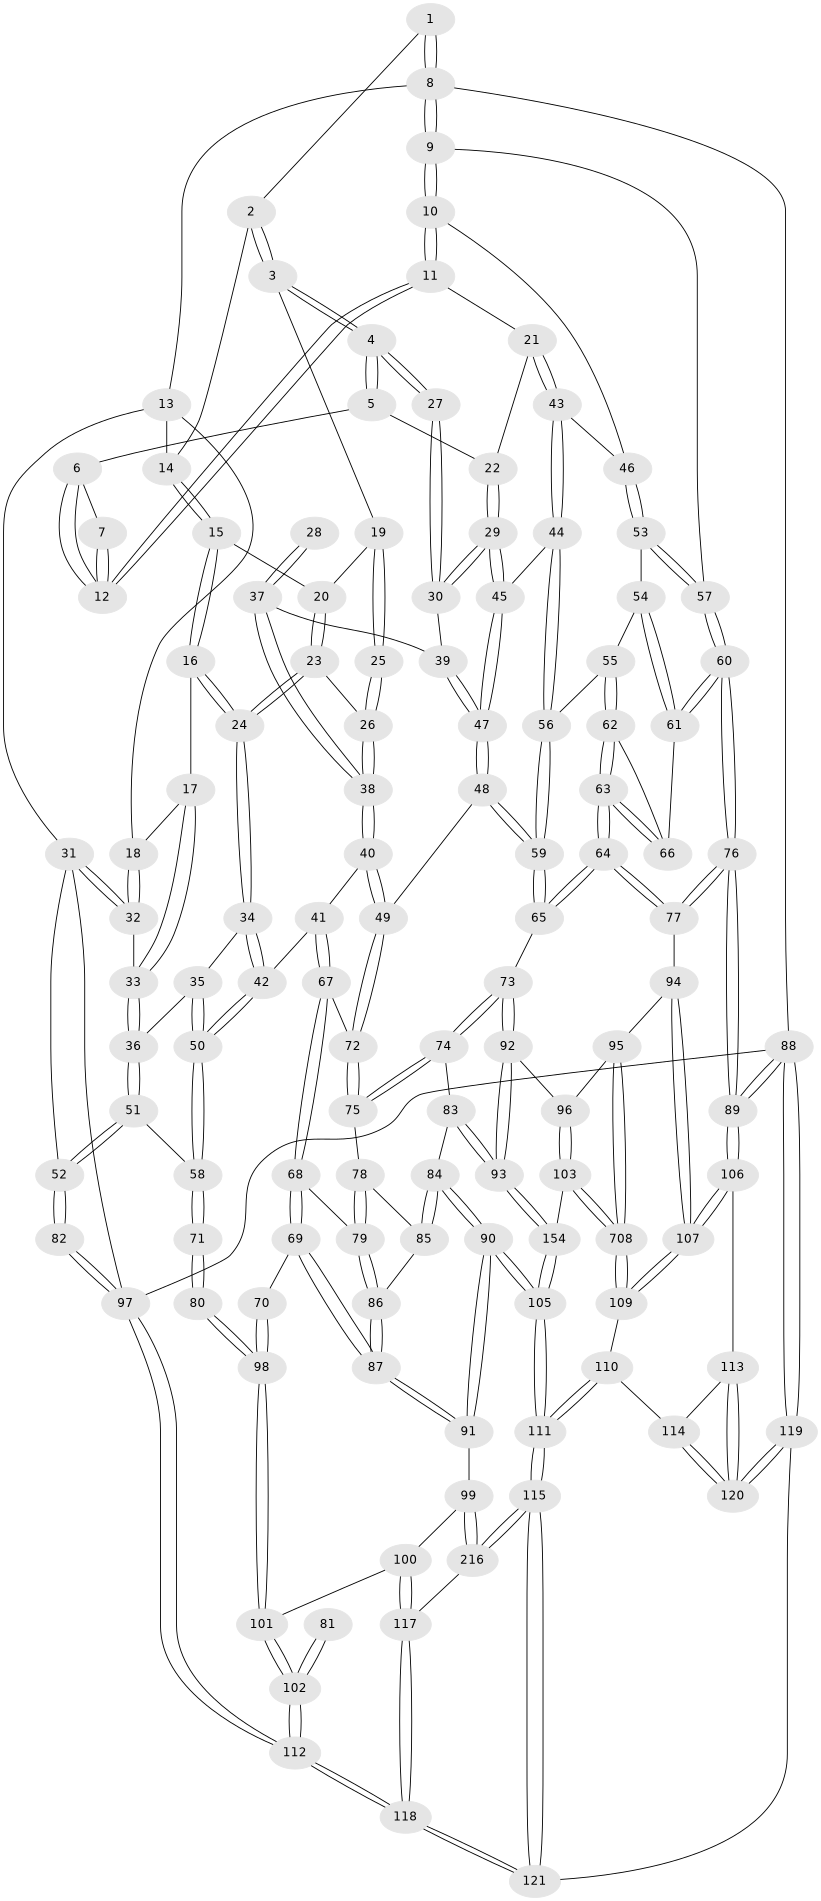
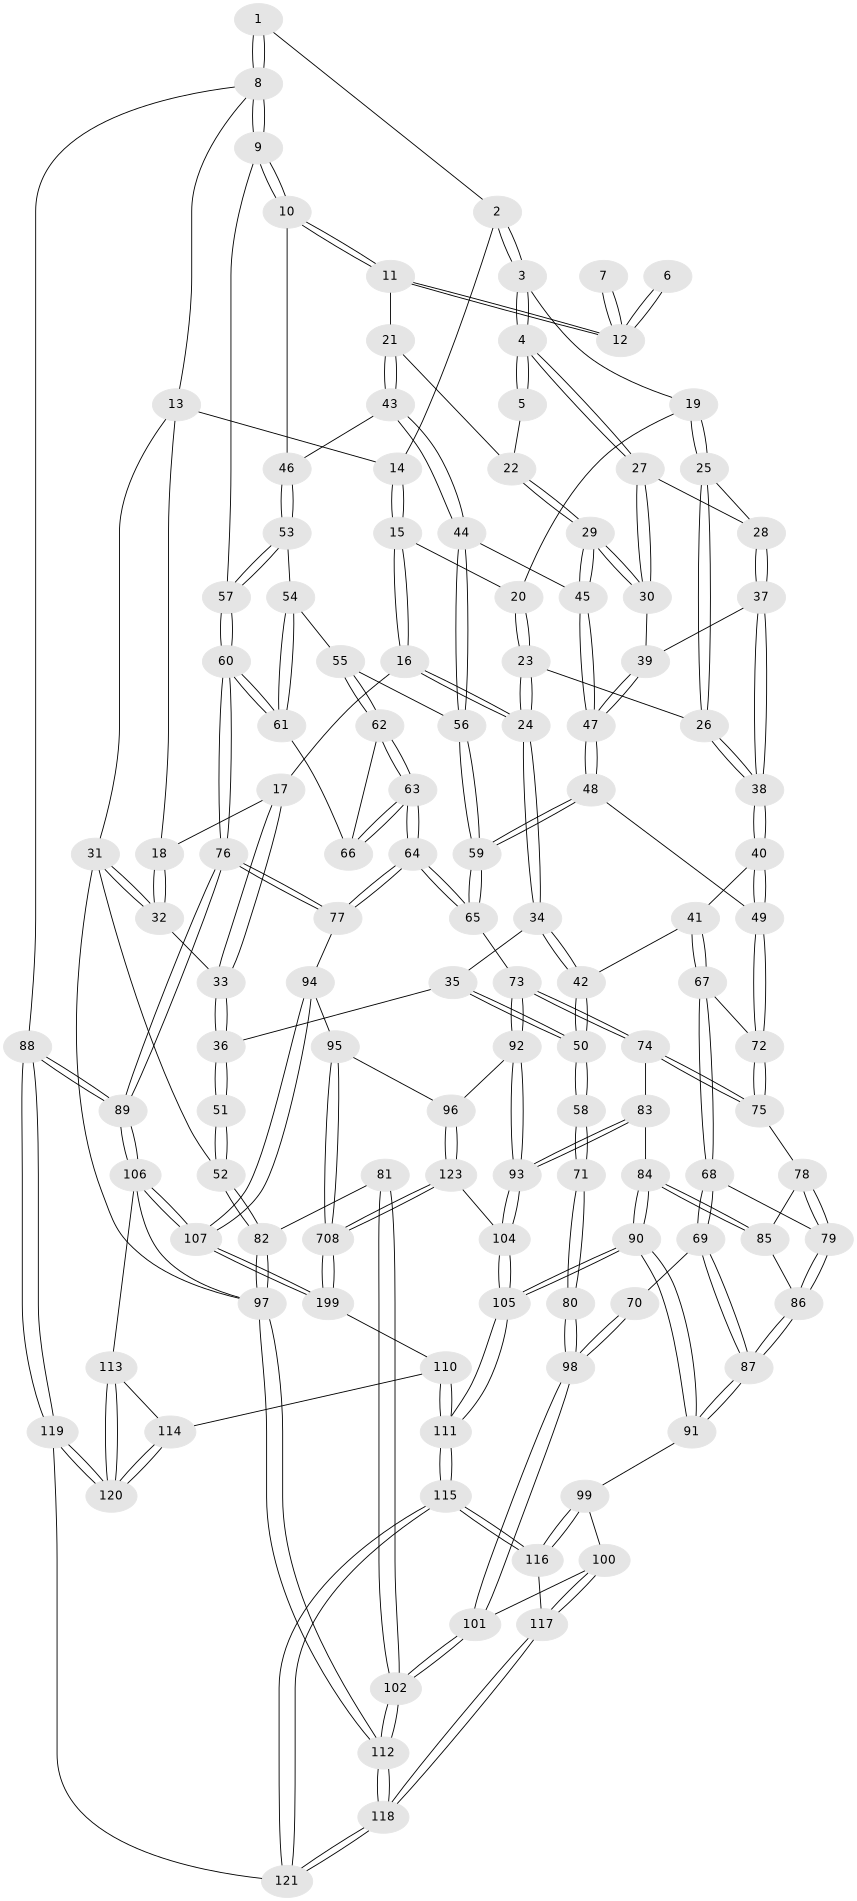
edge "5" -- "6": removed
edge "27" -- "28": added
edge "6" -- "7": removed
edge "25" -- "28": added
edge "88" -- "97": now "106" -- "97"
edge "51" -- "58": removed
node "103": label "103" -> "123"
edge "81" -- "82": added
node "154": label "154" -> "104"
node "109": label "109" -> "199"
node "216": label "216" -> "116"
